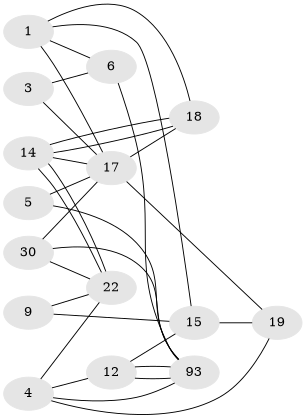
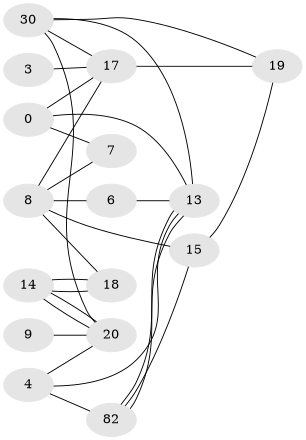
node "1": label "1" -> "8"
edge "6" -- "3": removed
edge "18" -- "17": removed
node "7": added
edge "14" -- "17": removed
node "5": label "5" -> "0"
node "22": label "22" -> "20"
edge "9" -- "15": removed
node "12": label "12" -> "82"
node "93": label "93" -> "13"
edge "19" -- "4": now "19" -- "30"
